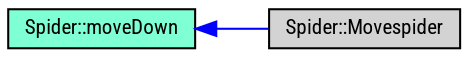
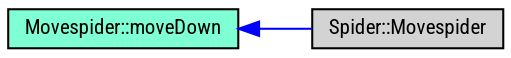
node "Spider::moveDown": label "Spider::moveDown" -> "Movespider::moveDown"
